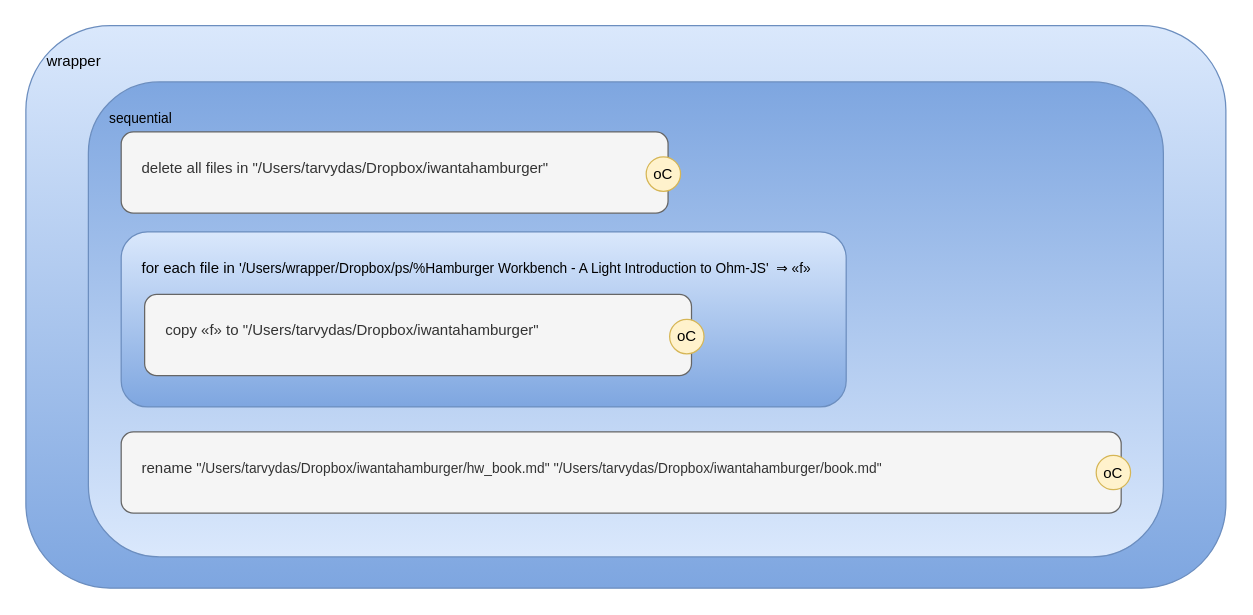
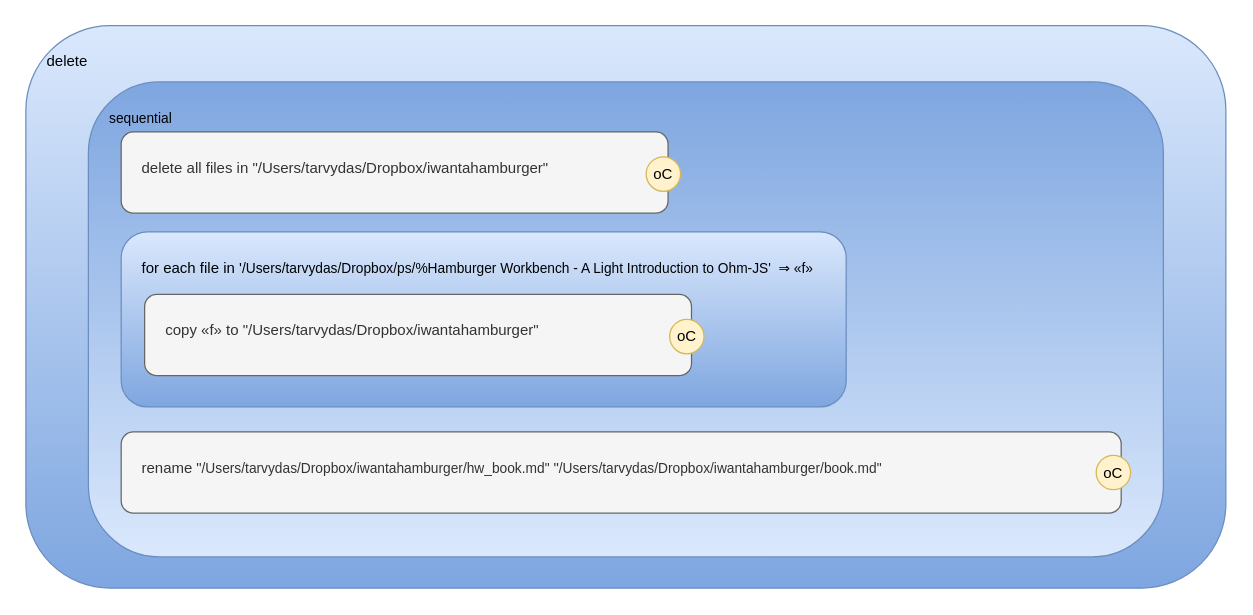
node "wrapper": label "wrapper" -> "delete"
node "for each file in '/Users/wrapper/Dropbox/ps/%Hamburger Workbench - A Light Introduction to Ohm-JS' ⇒ «f»": label "for each file in '/Users/wrapper/Dropbox/ps/%Hamburger Workbench - A Light Introduction to Ohm-JS' ⇒ «f»" -> "for each file in '/Users/tarvydas/Dropbox/ps/%Hamburger Workbench - A Light Introduction to Ohm-JS' ⇒ «f»"
